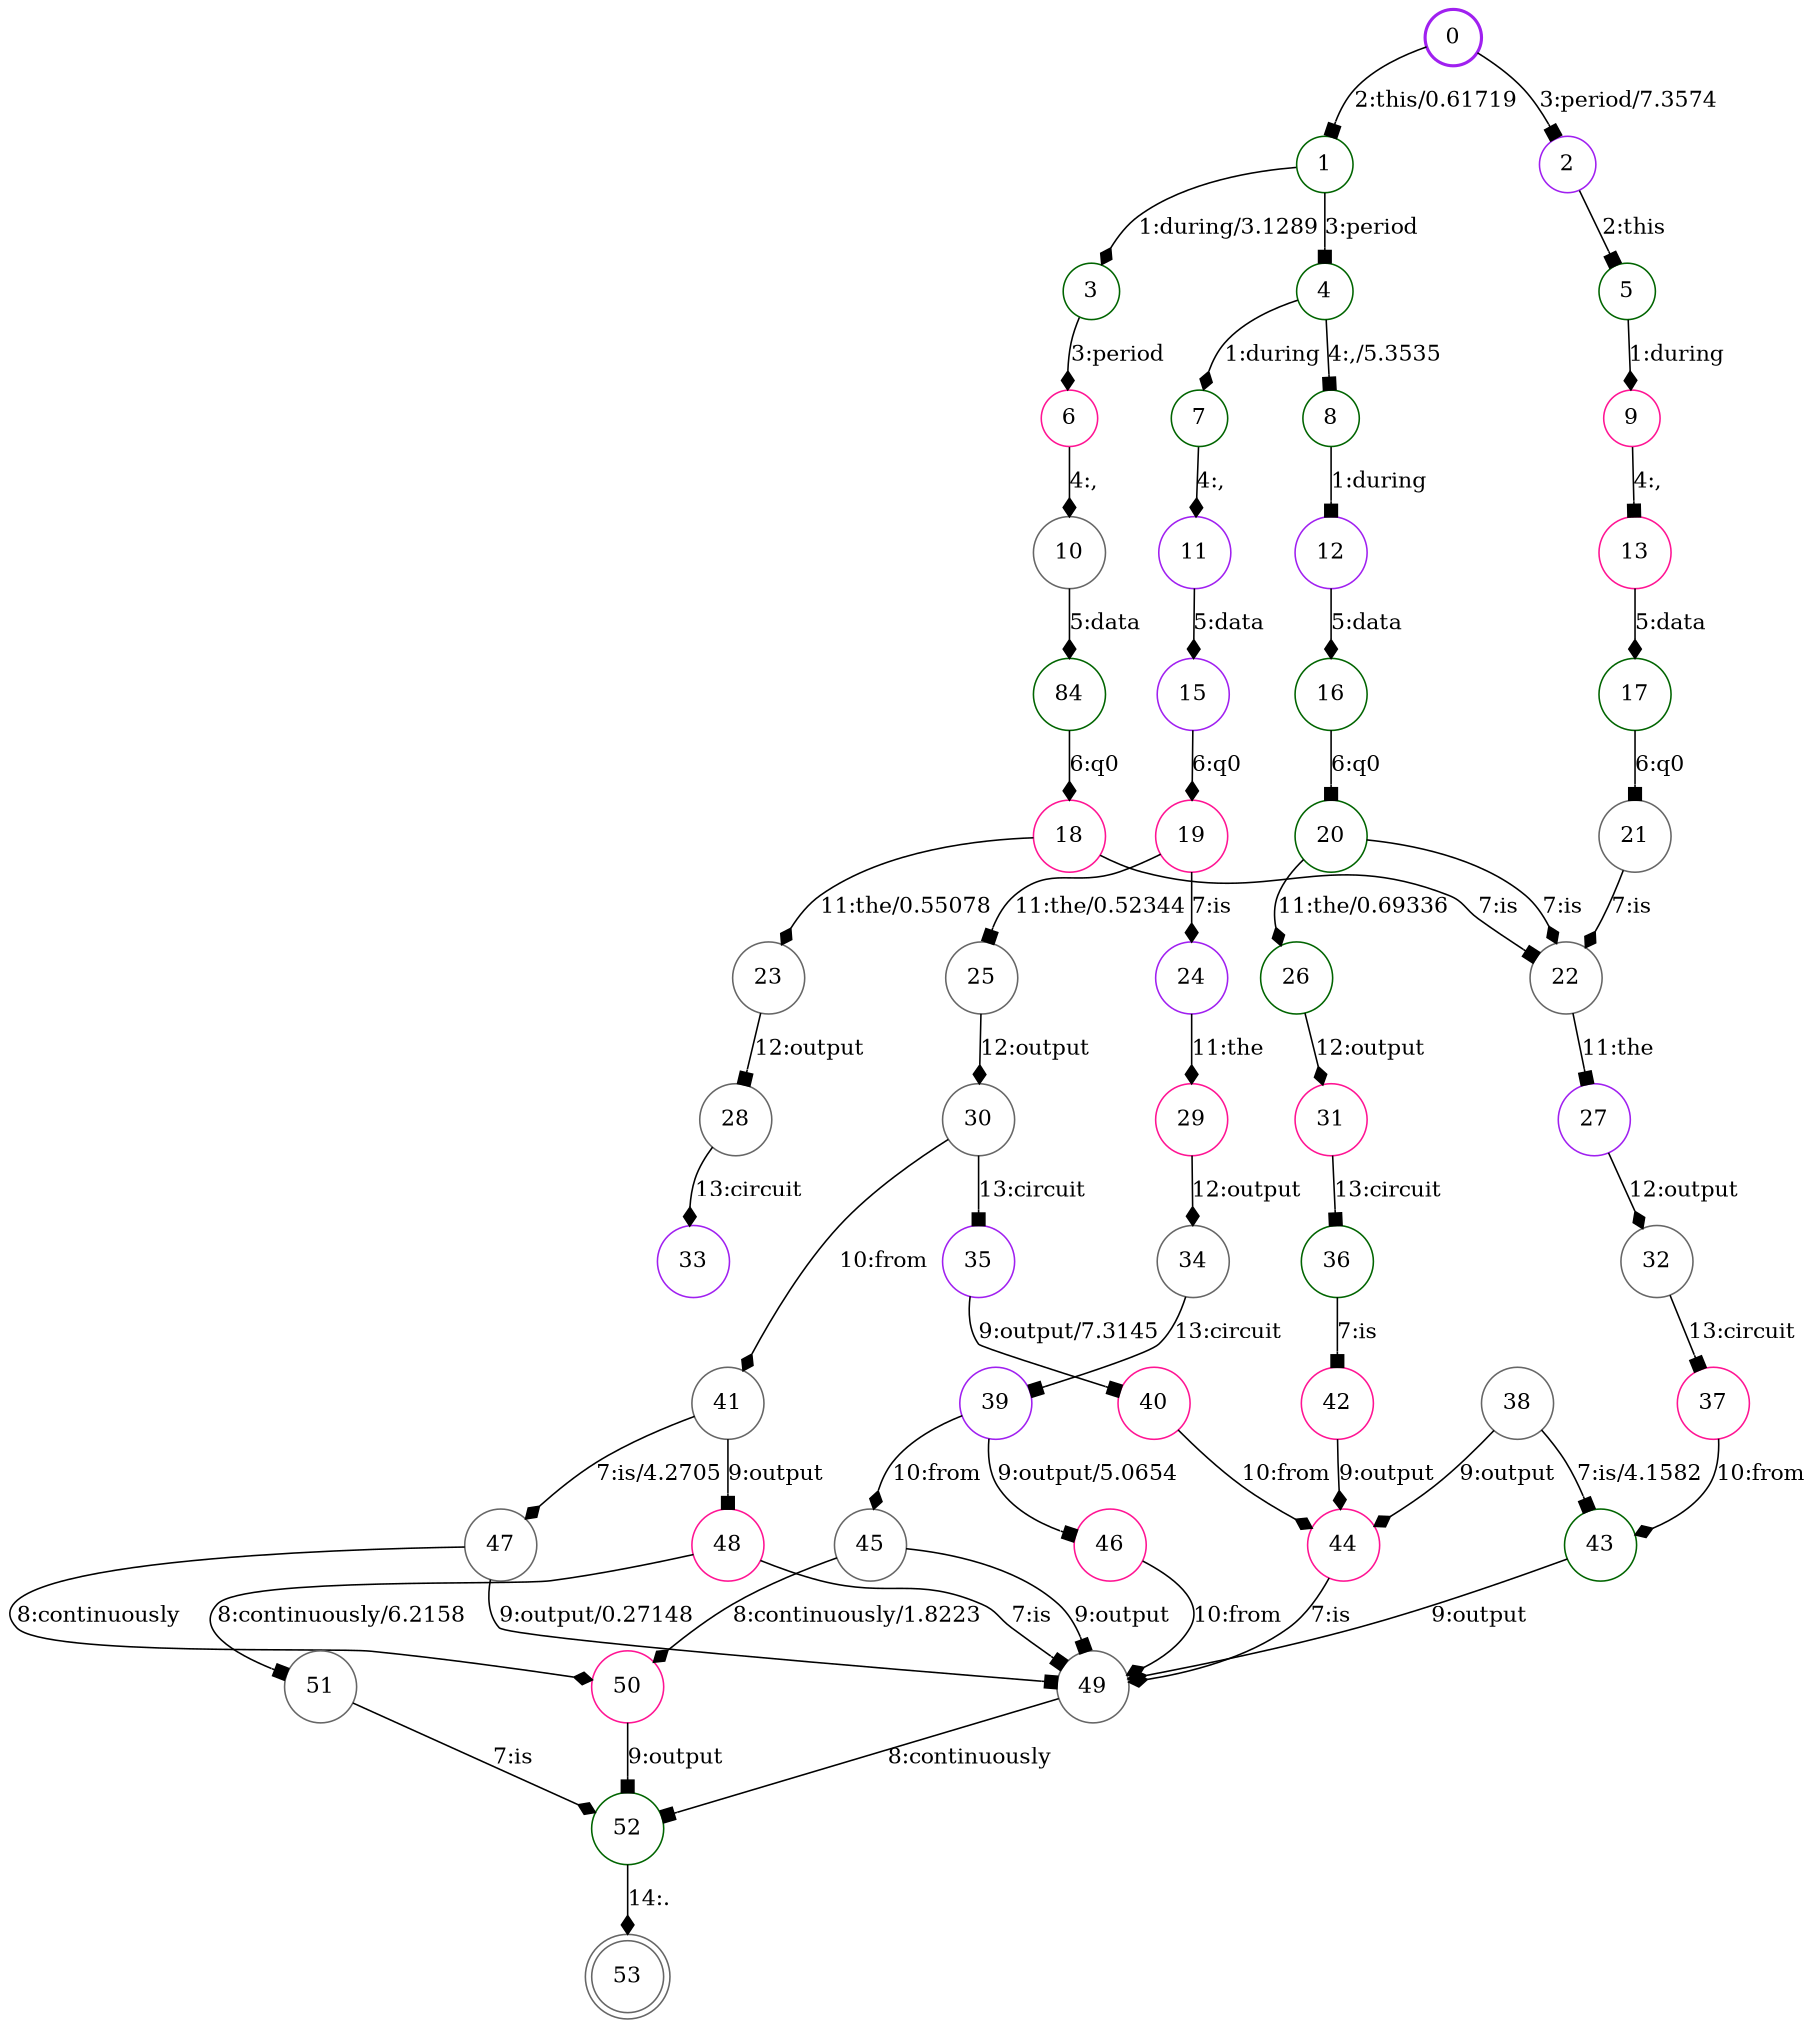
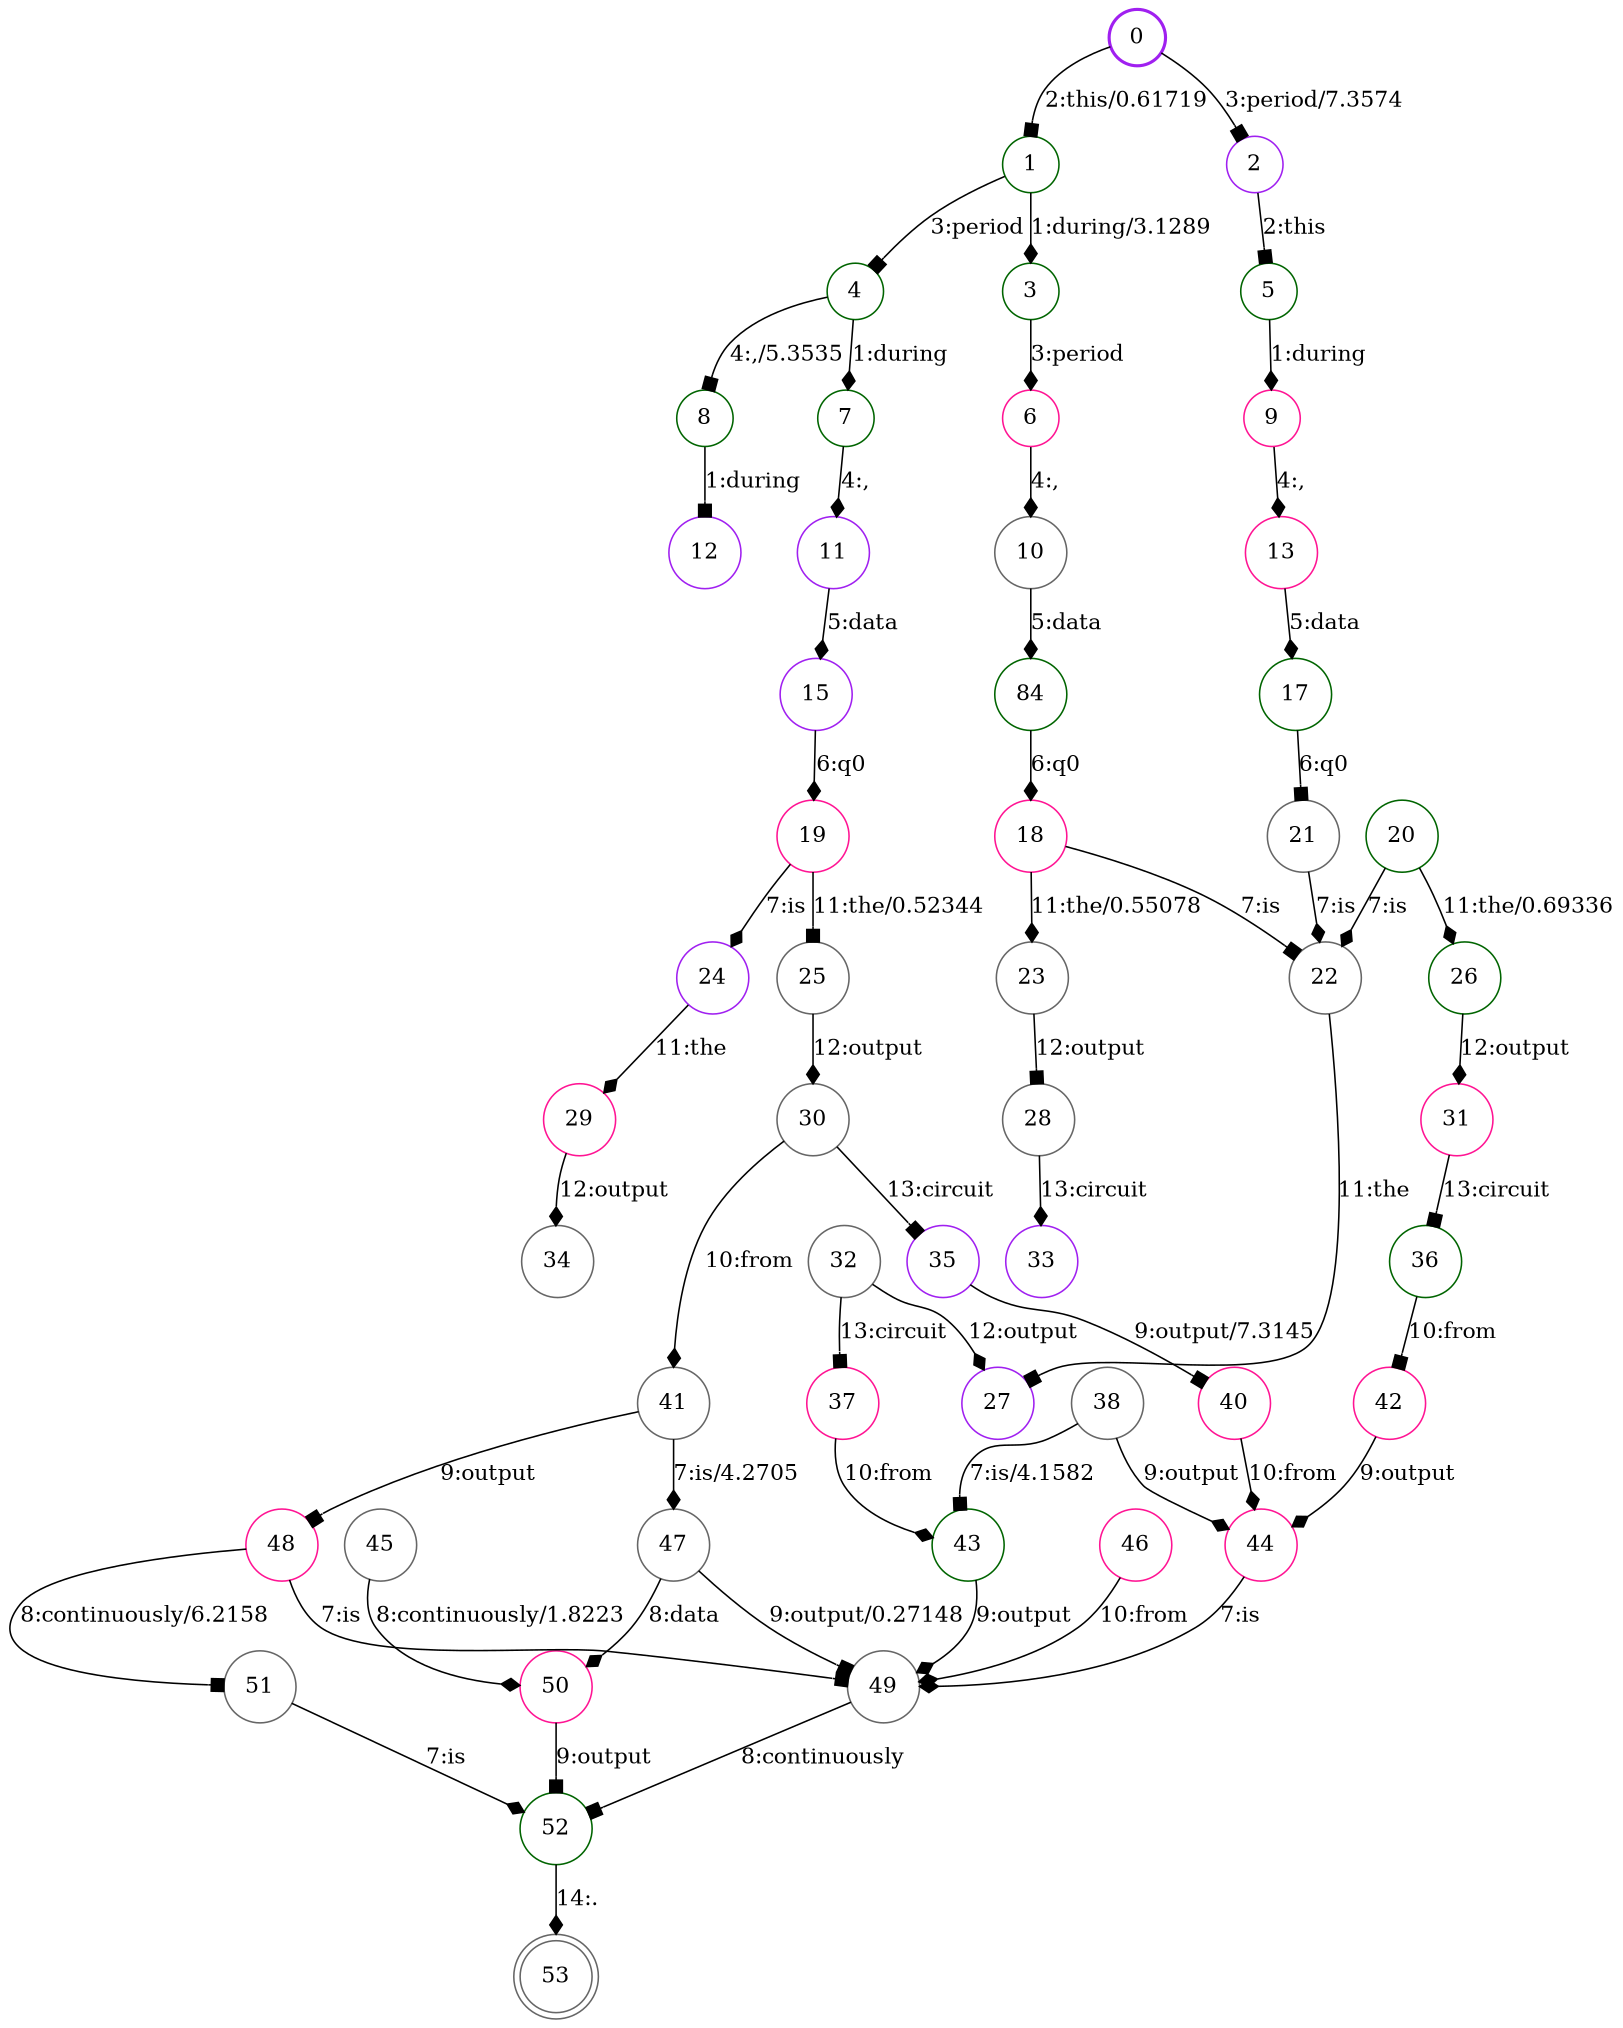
edge "9" -> "13": arrowhead box -> diamond
node "16": removed
edge "27" -> "32": reversed
edge "36" -> "42": label "7:is" -> "10:from"
node "39": removed
edge "45" -> "49": removed, label "9:output"
edge "47" -> "50": label "8:continuously" -> "8:data"
